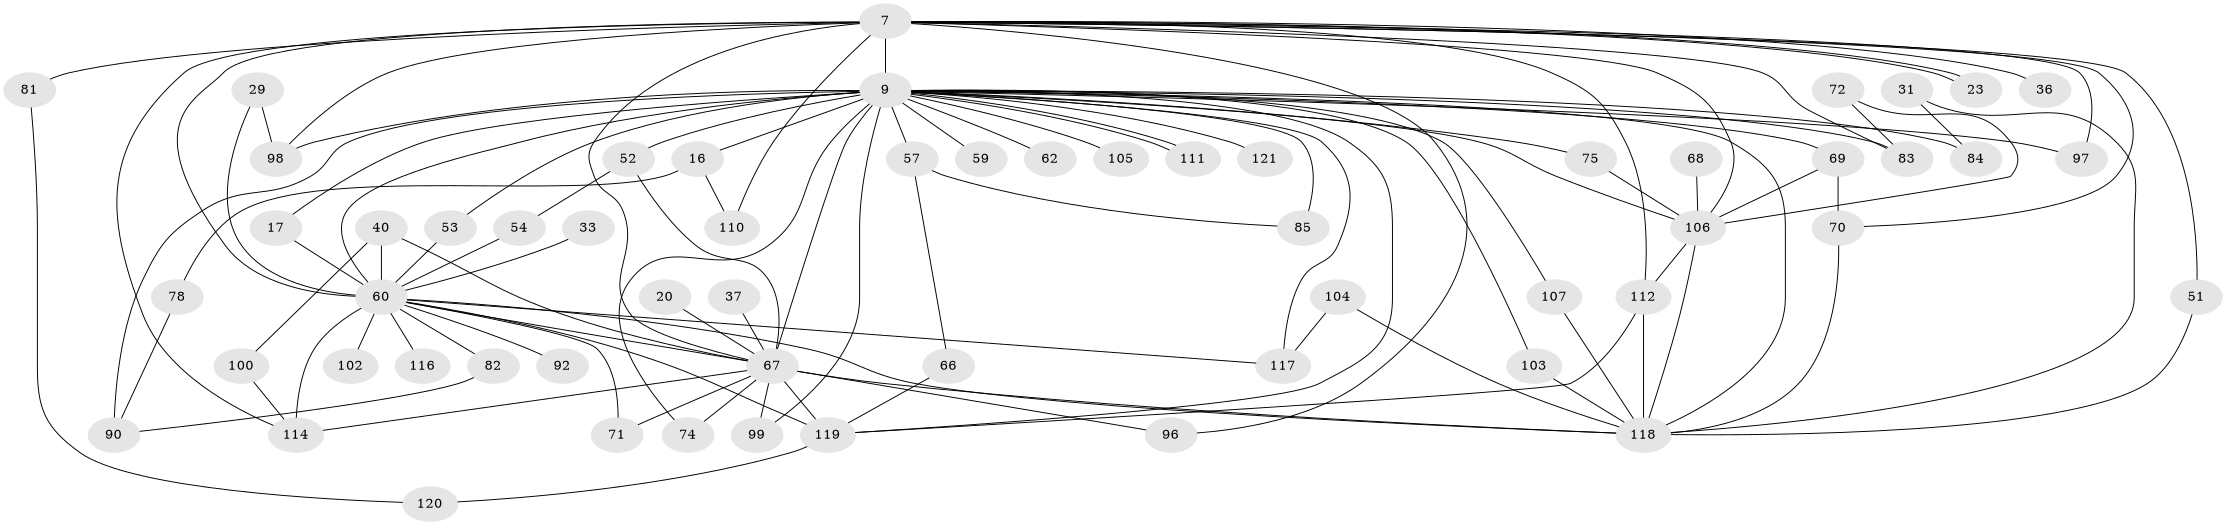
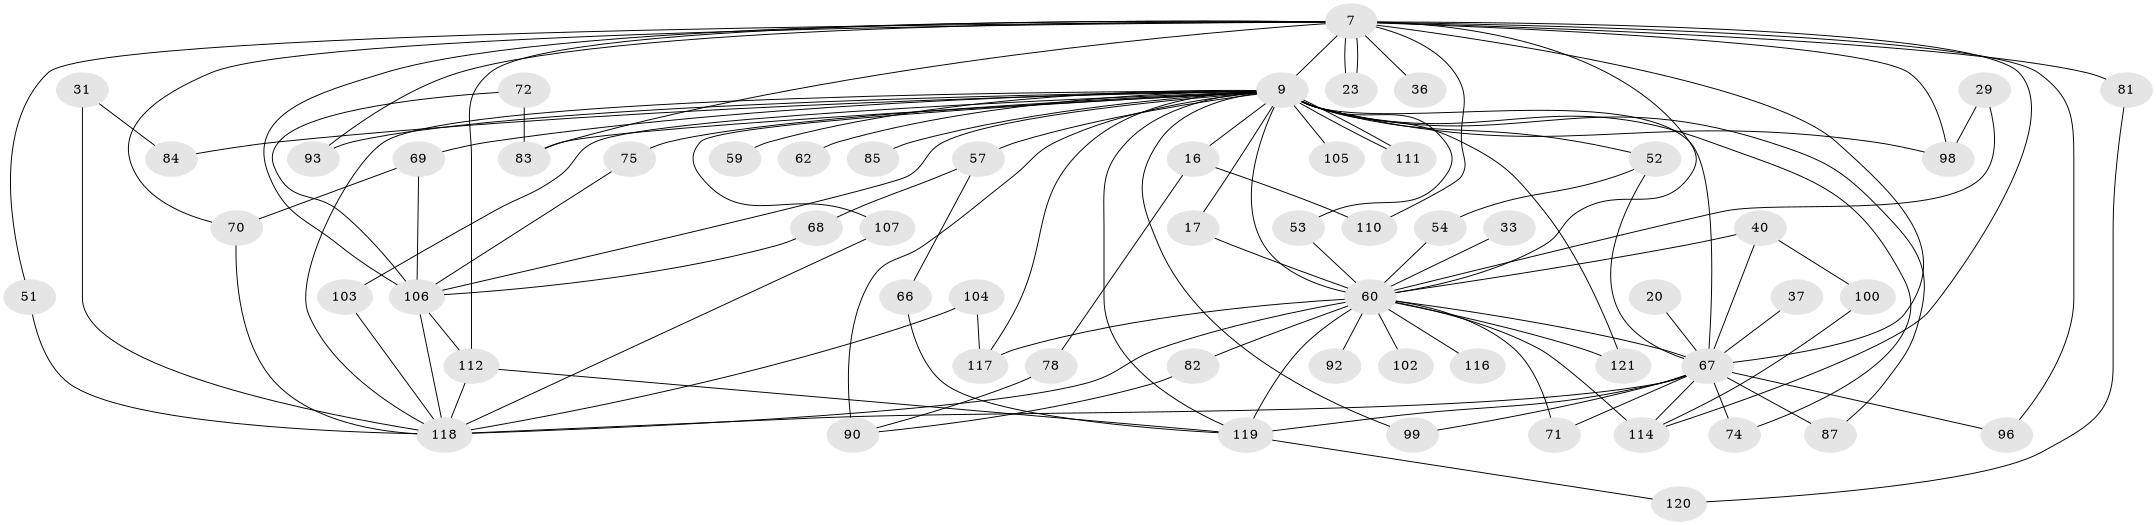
node "97": label "97" -> "93"
edge "57" -- "85": now "57" -- "68"
edge "60" -- "121": added
node "87": added
